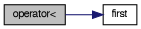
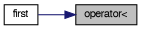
edge "operator<" -> "first": reversed
